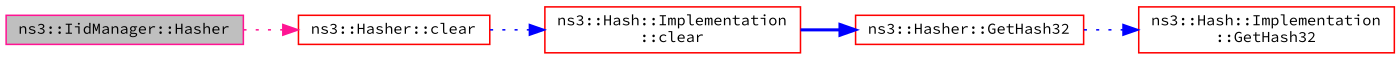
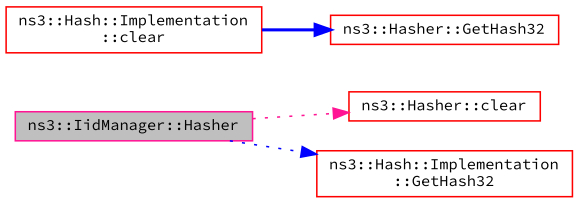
edge "ns3::Hasher::clear" -> "ns3::Hash::Implementation ::clear": removed
edge "ns3::Hasher::GetHash32" -> "ns3::Hash::Implementation ::GetHash32": now "ns3::IidManager::Hasher" -> "ns3::Hash::Implementation ::GetHash32"
